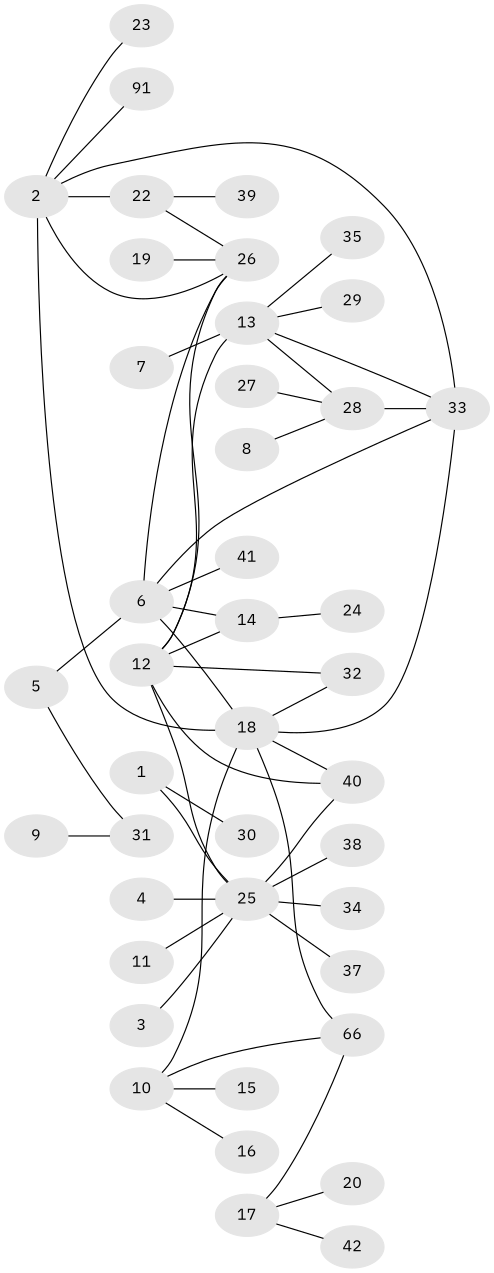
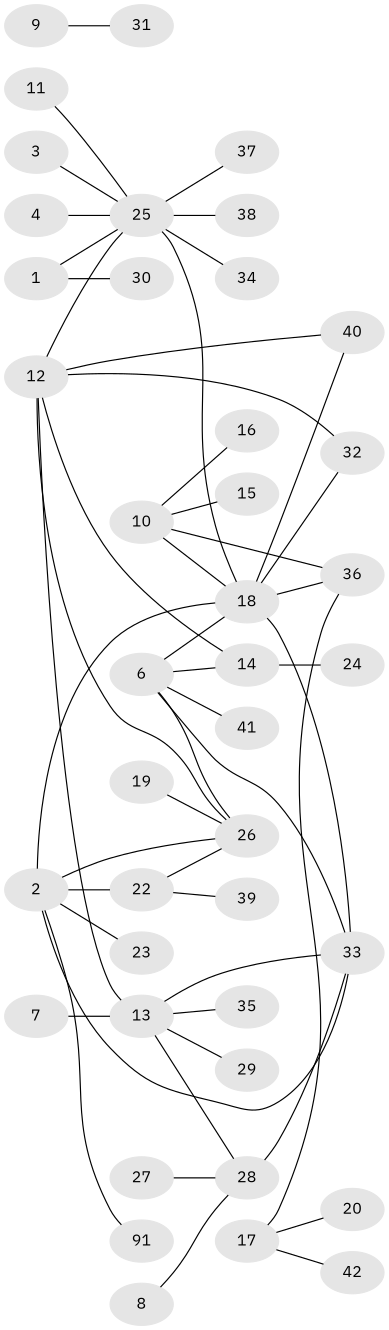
node "5": removed
edge "40" -- "25": now "18" -- "25"
node "66": label "66" -> "36"
